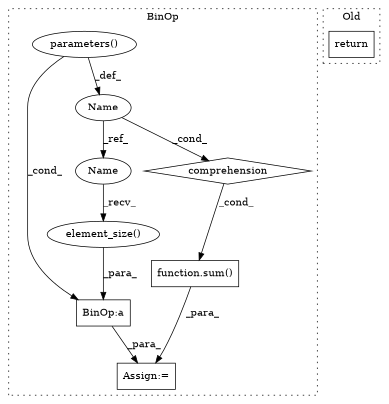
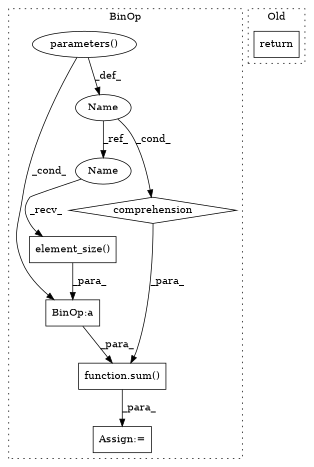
edge "comprehension" -> "function.sum()": label "_cond_" -> "_para_"
node "element_size()": shape ellipse -> box
edge "BinOp:a" -> "Assign:=": now "BinOp:a" -> "function.sum()"
